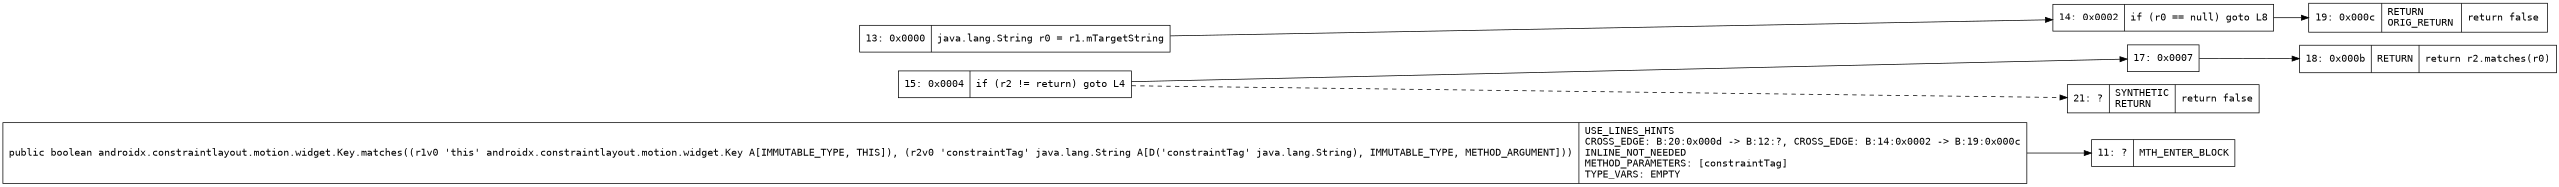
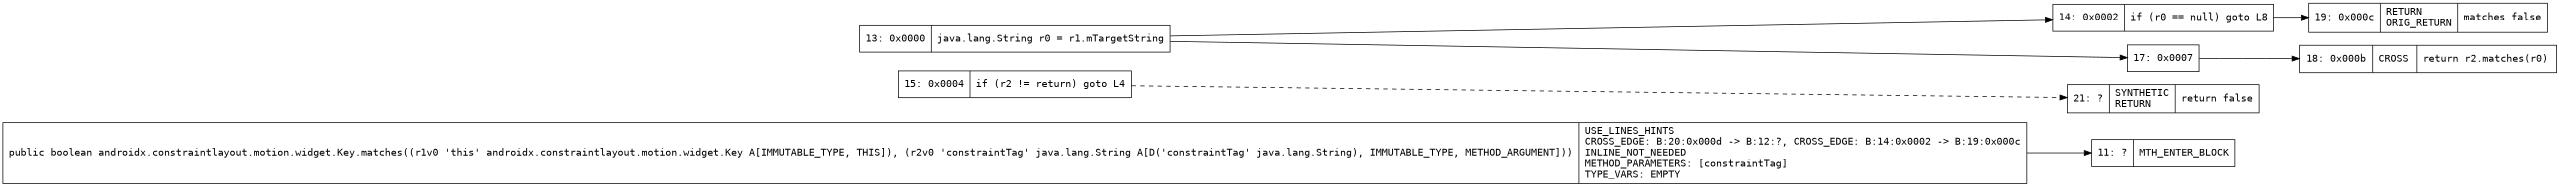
node "19: 0x000c": text "return false" -> "matches false"
node "18: 0x000b": text "RETURN" -> "CROSS"
edge "15: 0x0004" -> "17: 0x0007": now "13: 0x0000" -> "17: 0x0007"
